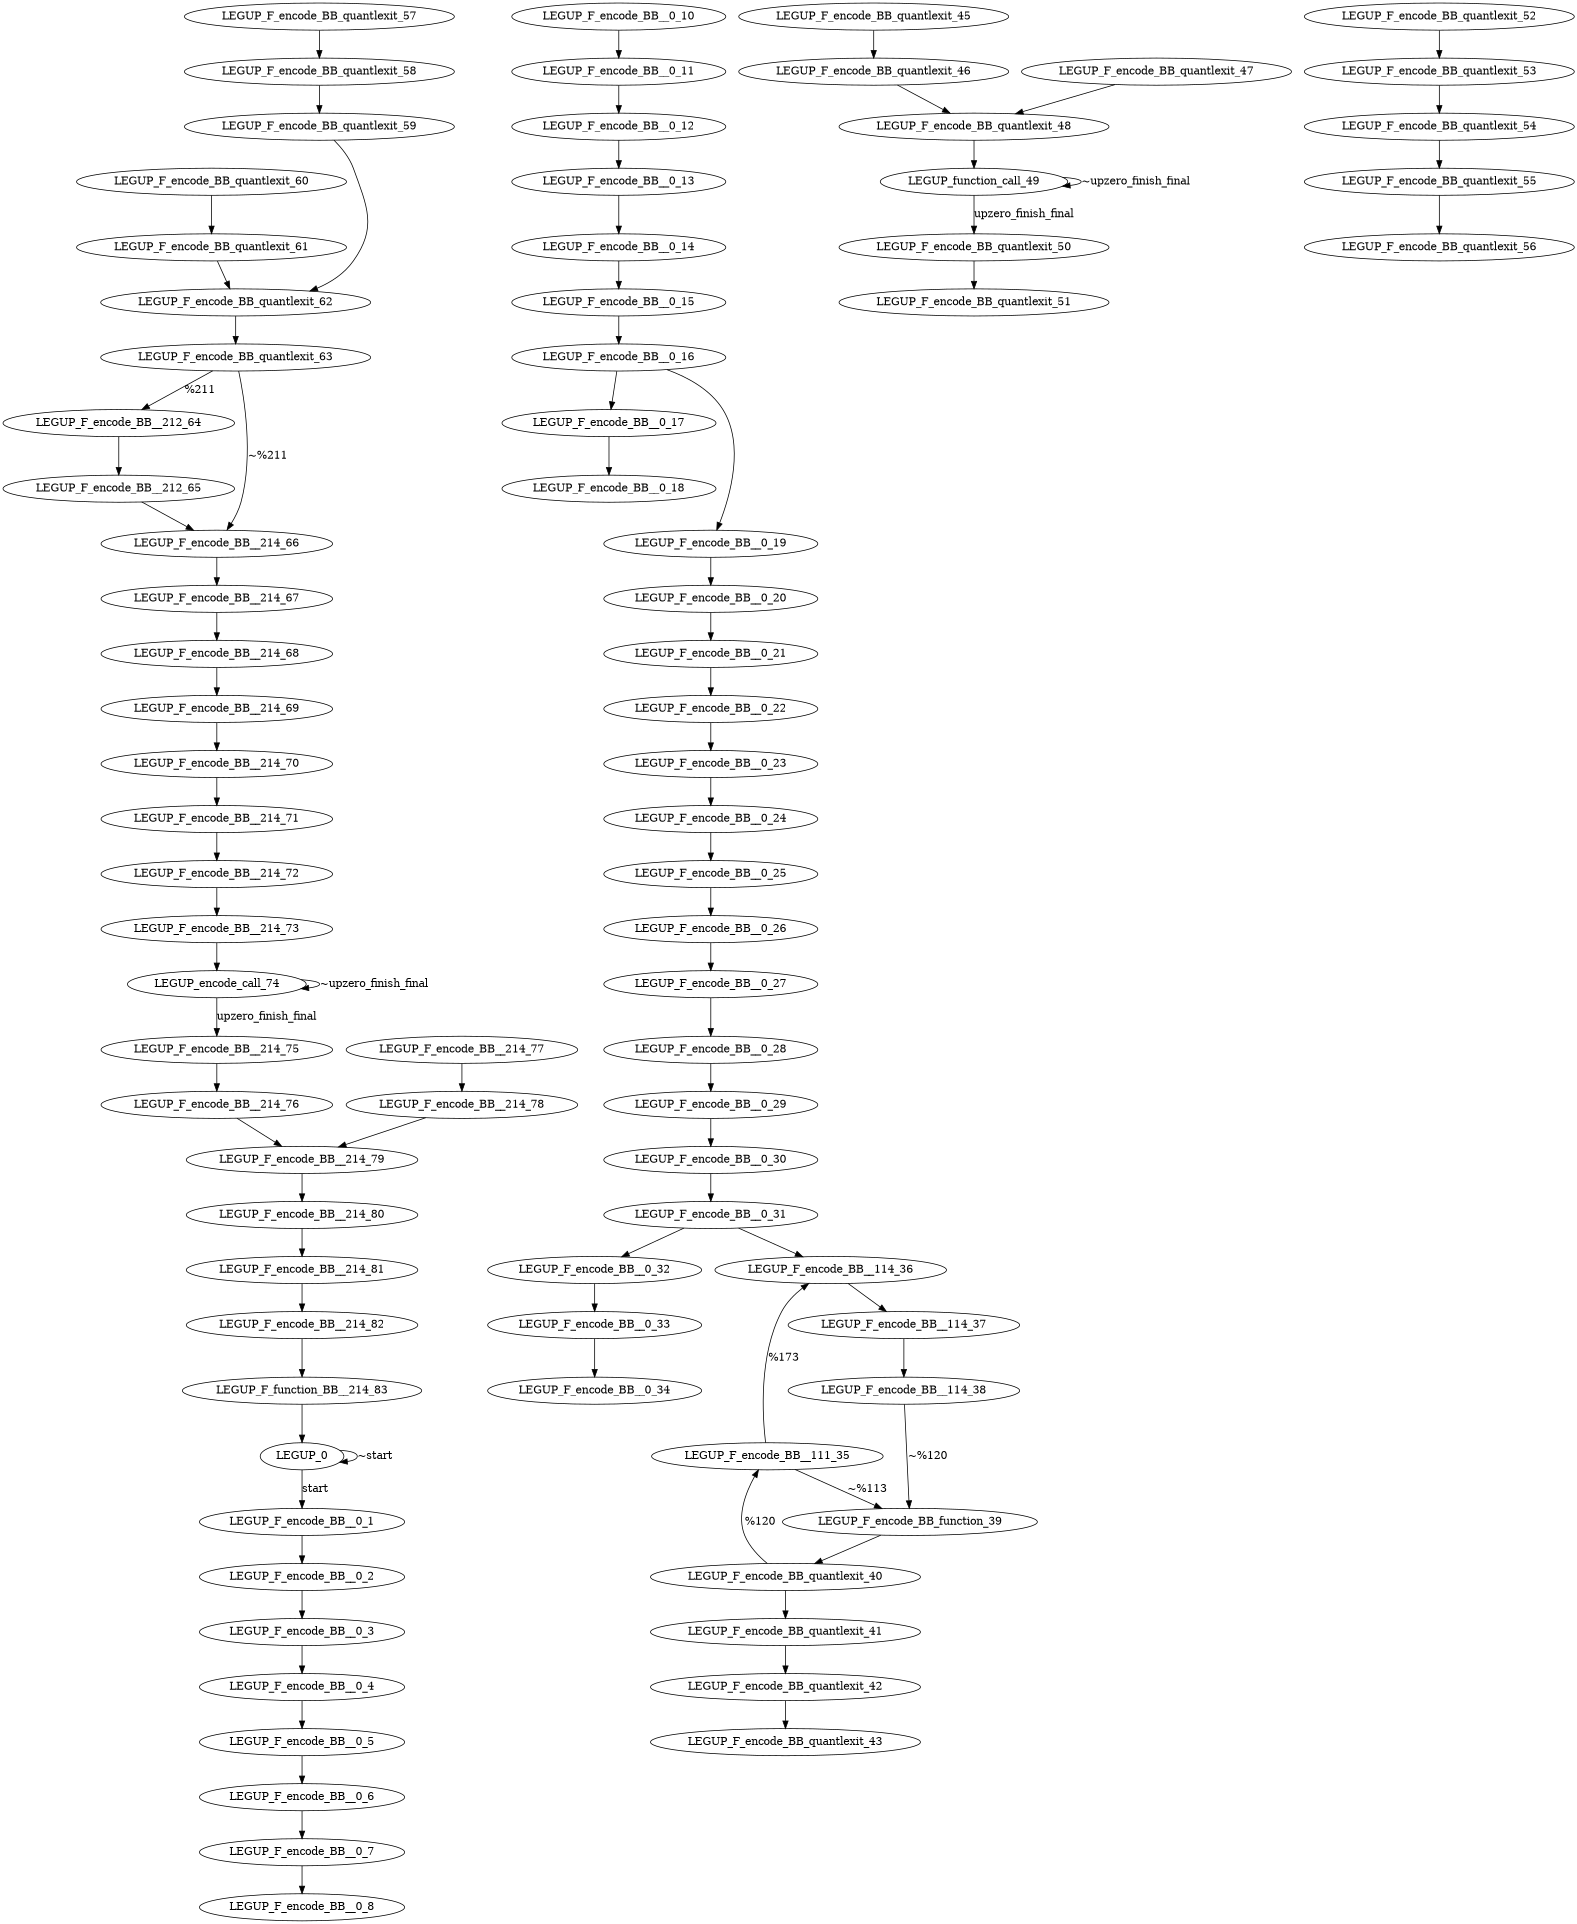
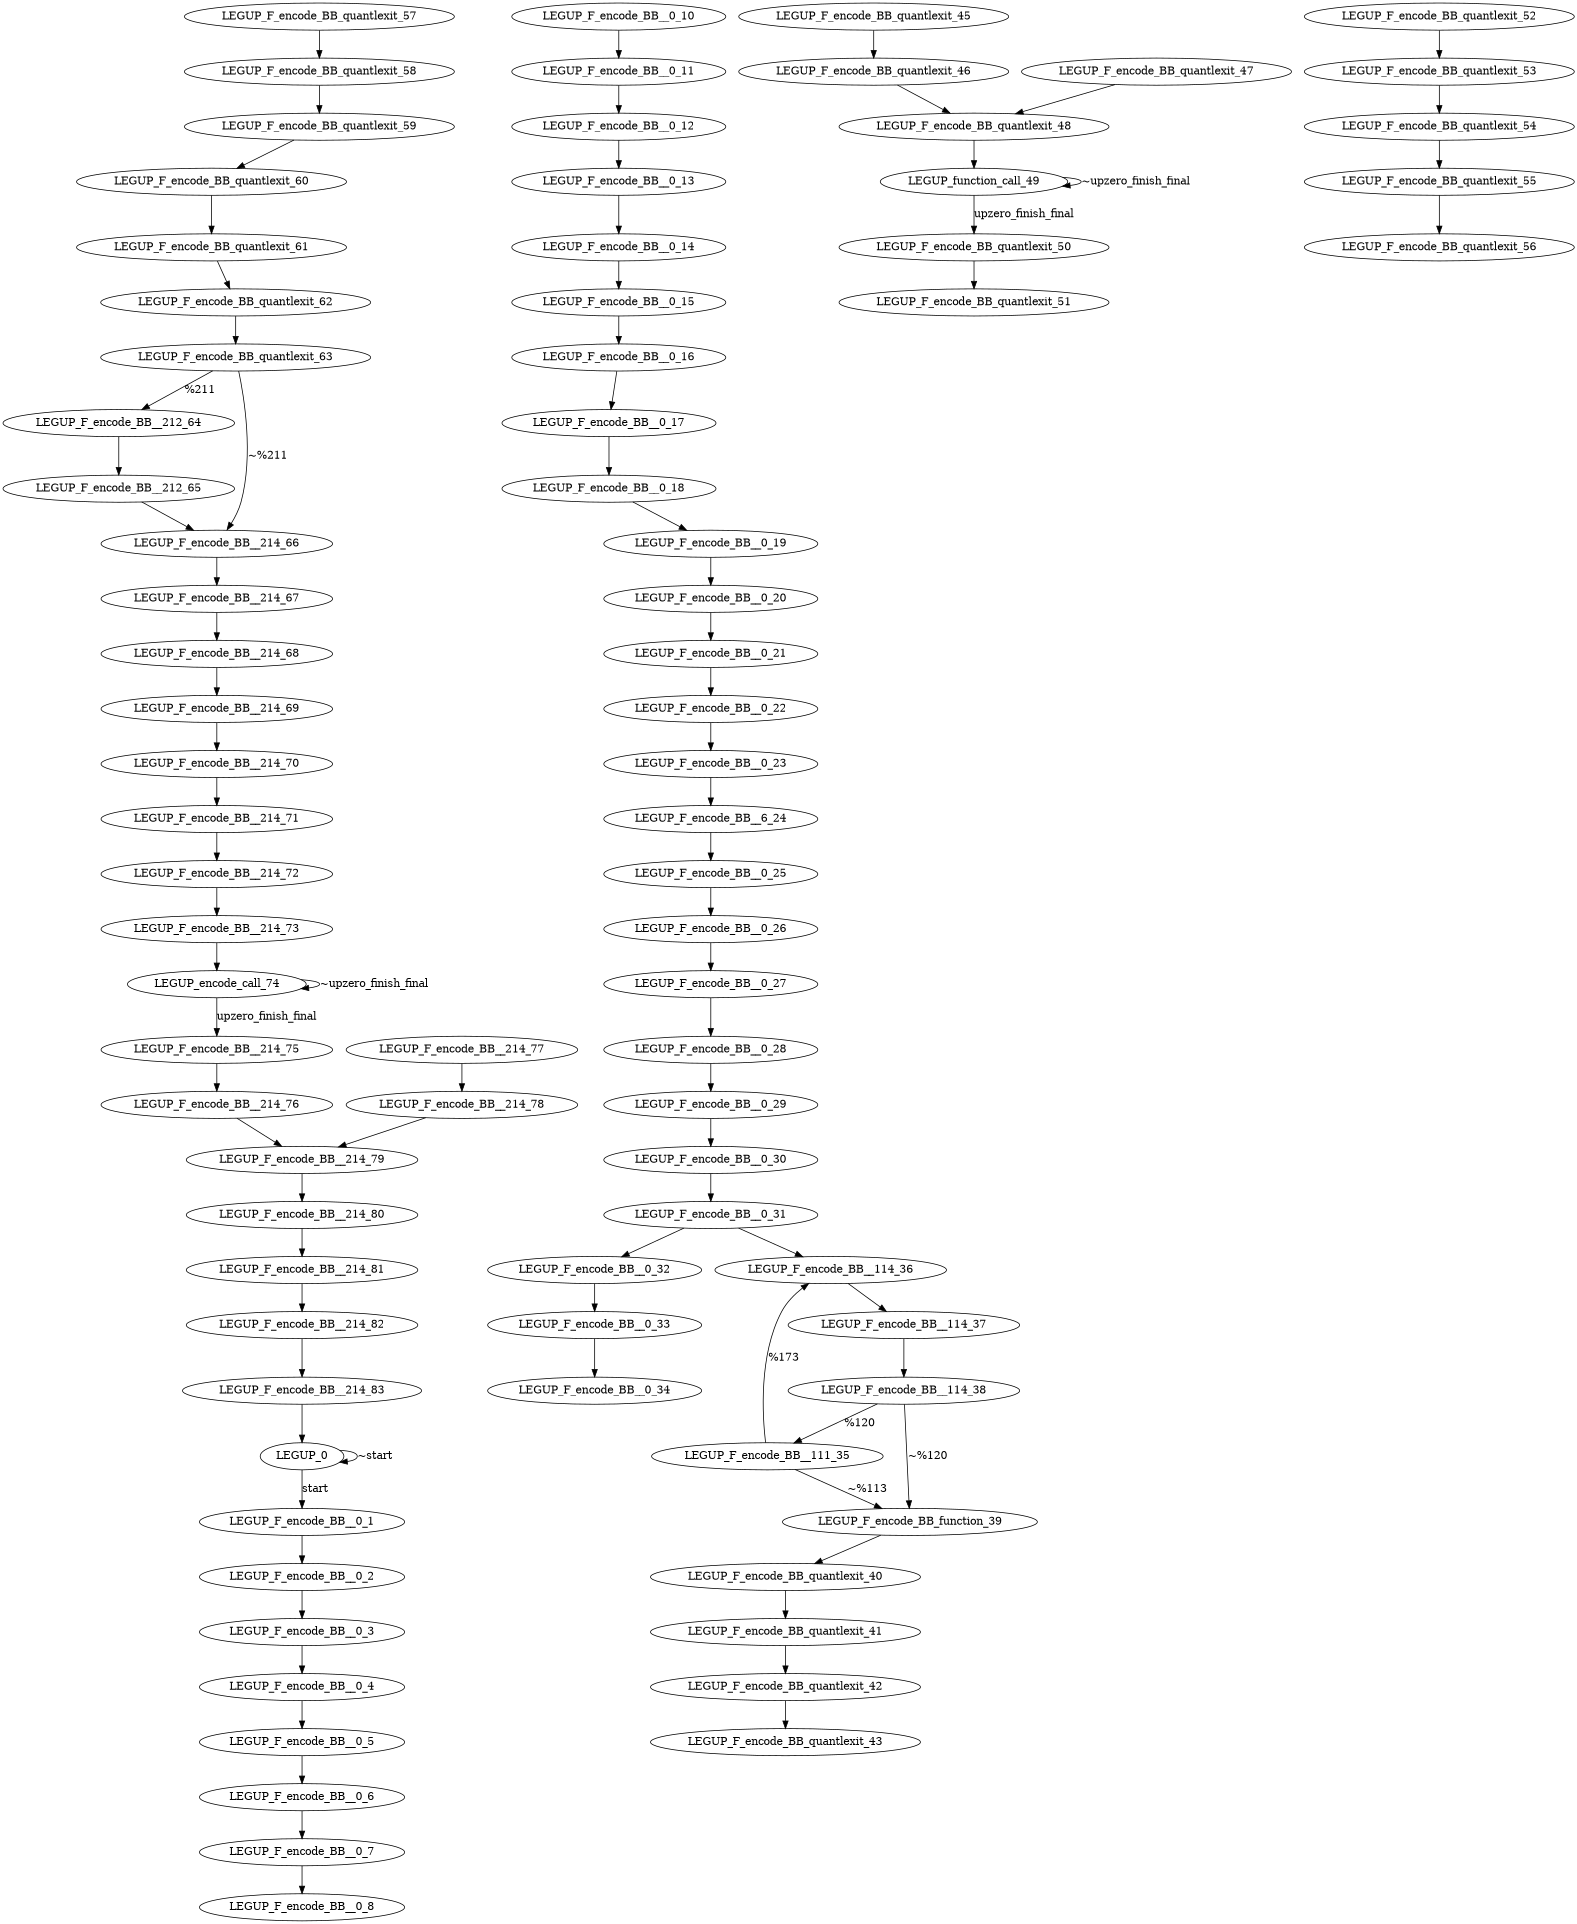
edge "LEGUP_F_encode_BB_quantlexit_59" -> "LEGUP_F_encode_BB_quantlexit_62": now "LEGUP_F_encode_BB_quantlexit_59" -> "LEGUP_F_encode_BB_quantlexit_60"
edge "LEGUP_F_encode_BB__0_16" -> "LEGUP_F_encode_BB__0_19": now "LEGUP_F_encode_BB__0_18" -> "LEGUP_F_encode_BB__0_19"
node "LEGUP_F_encode_BB__0_24": label "LEGUP_F_encode_BB__0_24" -> "LEGUP_F_encode_BB__6_24"
node "LEGUP_F_function_BB__214_83": label "LEGUP_F_function_BB__214_83" -> "LEGUP_F_encode_BB__214_83"
edge "LEGUP_F_encode_BB_quantlexit_40" -> "LEGUP_F_encode_BB__111_35": now "LEGUP_F_encode_BB__114_38" -> "LEGUP_F_encode_BB__111_35"
